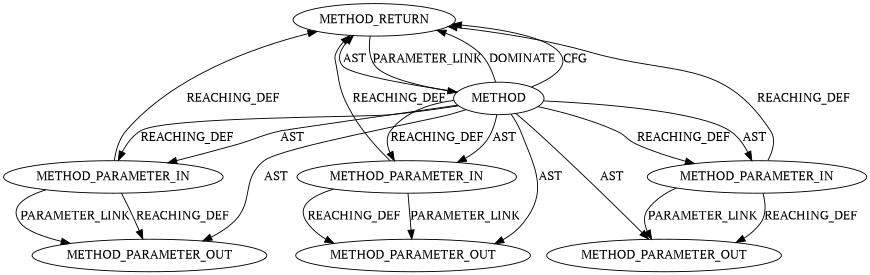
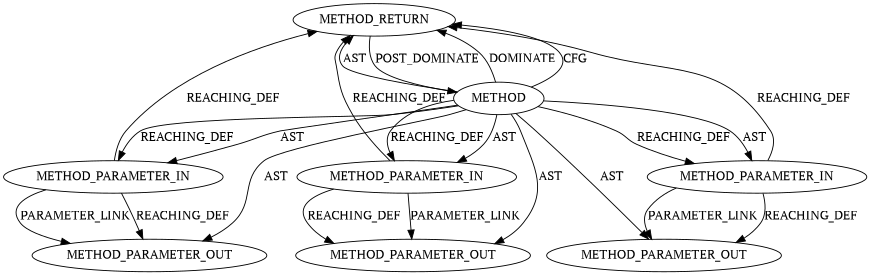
edge "METHOD_RETURN" -> "METHOD": label "PARAMETER_LINK" -> "POST_DOMINATE"
